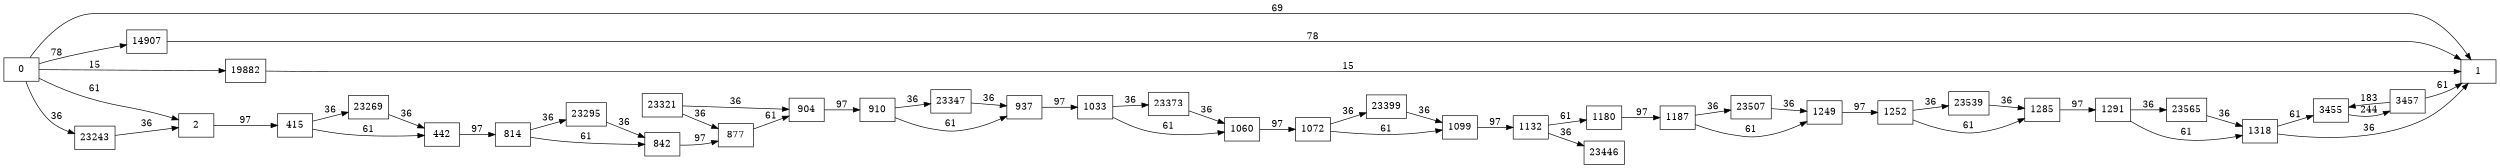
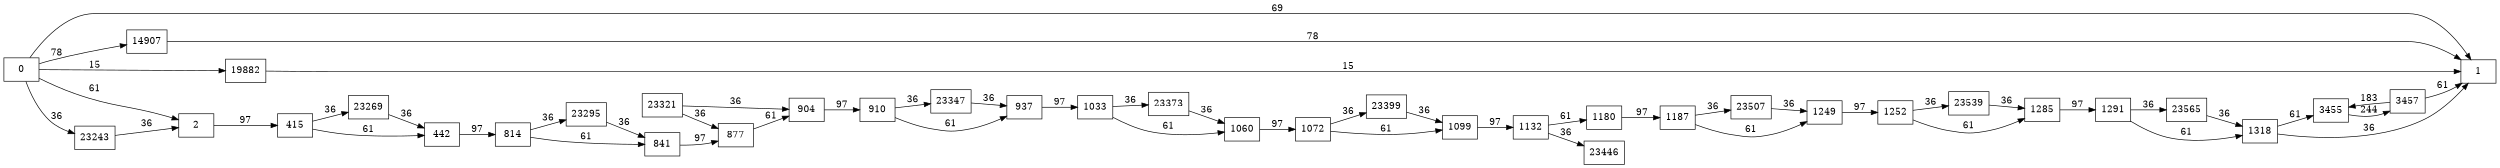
node "842": label "842" -> "841"
